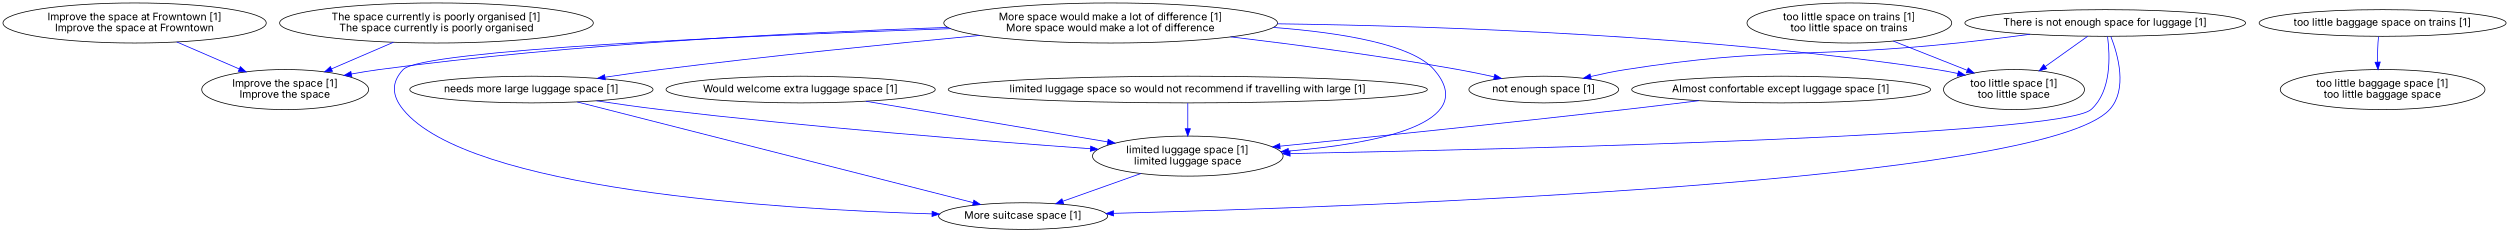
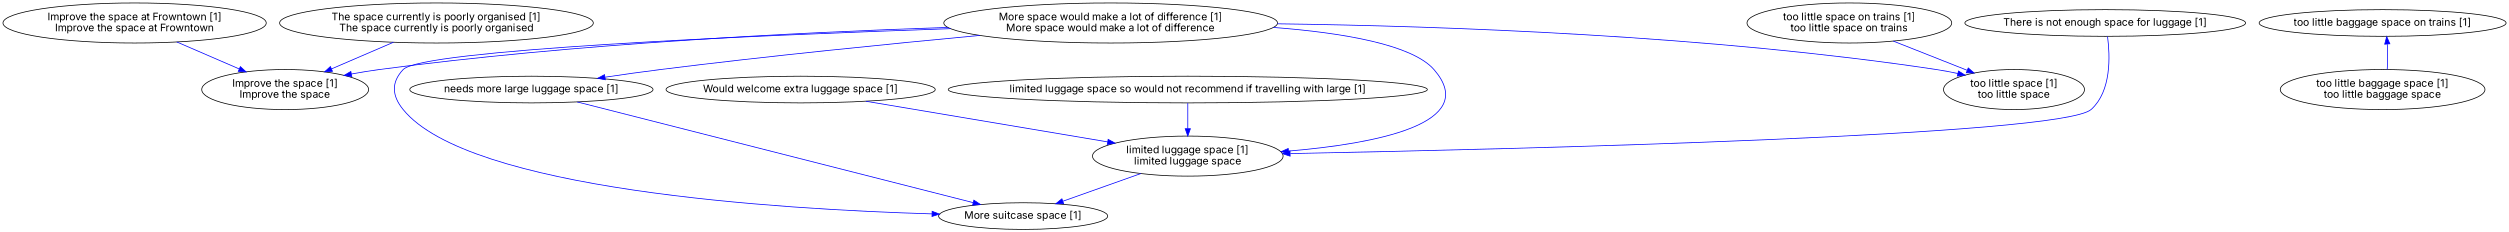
edge "too little baggage space on trains [1]" -> "too little baggage space [1] too little baggage space": reversed
edge "There is not enough space for luggage [1]" -> "too little space [1] too little space": removed
node "not enough space [1]": removed
node "Almost confortable except luggage space [1]": removed
edge "needs more large luggage space [1]" -> "limited luggage space [1] limited luggage space": removed
edge "There is not enough space for luggage [1]" -> "More suitcase space [1]": removed
